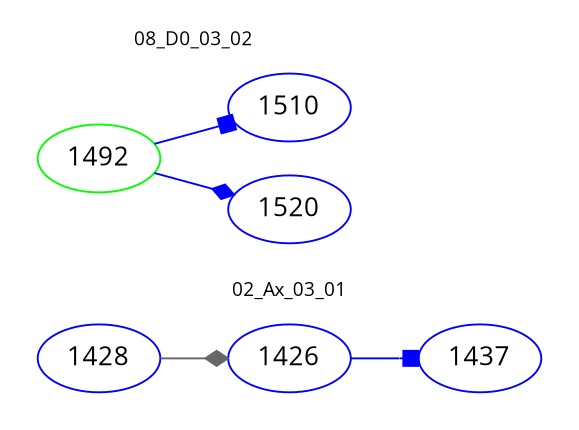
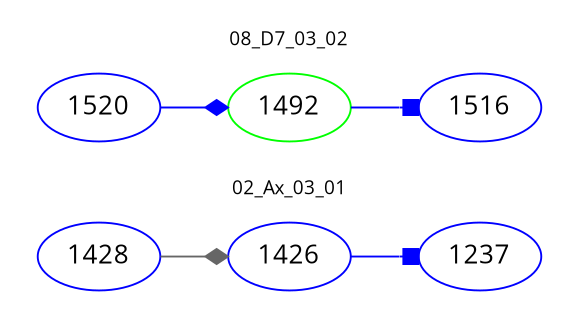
cluster "08_D0_03_02": label "08_D0_03_02" -> "08_D7_03_02"
node "1510": label "1510" -> "1516"
edge "1492" -> "1520": reversed
node "1437": label "1437" -> "1237"
